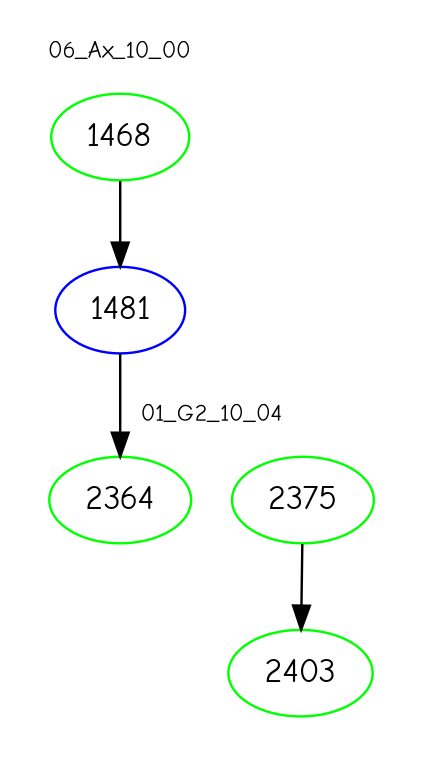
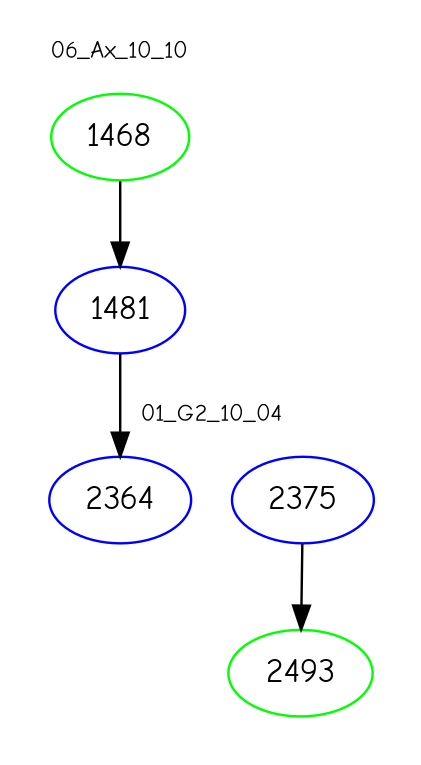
cluster "06_Ax_10_00": label "06_Ax_10_00" -> "06_Ax_10_10"
node "2364": color green -> blue
node "2375": color green -> blue
node "2403": label "2403" -> "2493"
